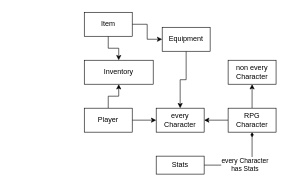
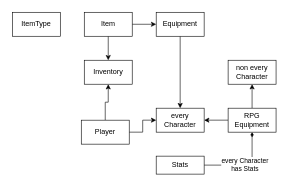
node "ItemType": added
node "Equipment": moved (186, 39) -> (180, 24)
node "Inventory": size 69x24 -> 48x24
node "Player": moved (108, 120) -> (105, 132)
node "RPG Character": label "RPG Character" -> "RPG Equipment"
